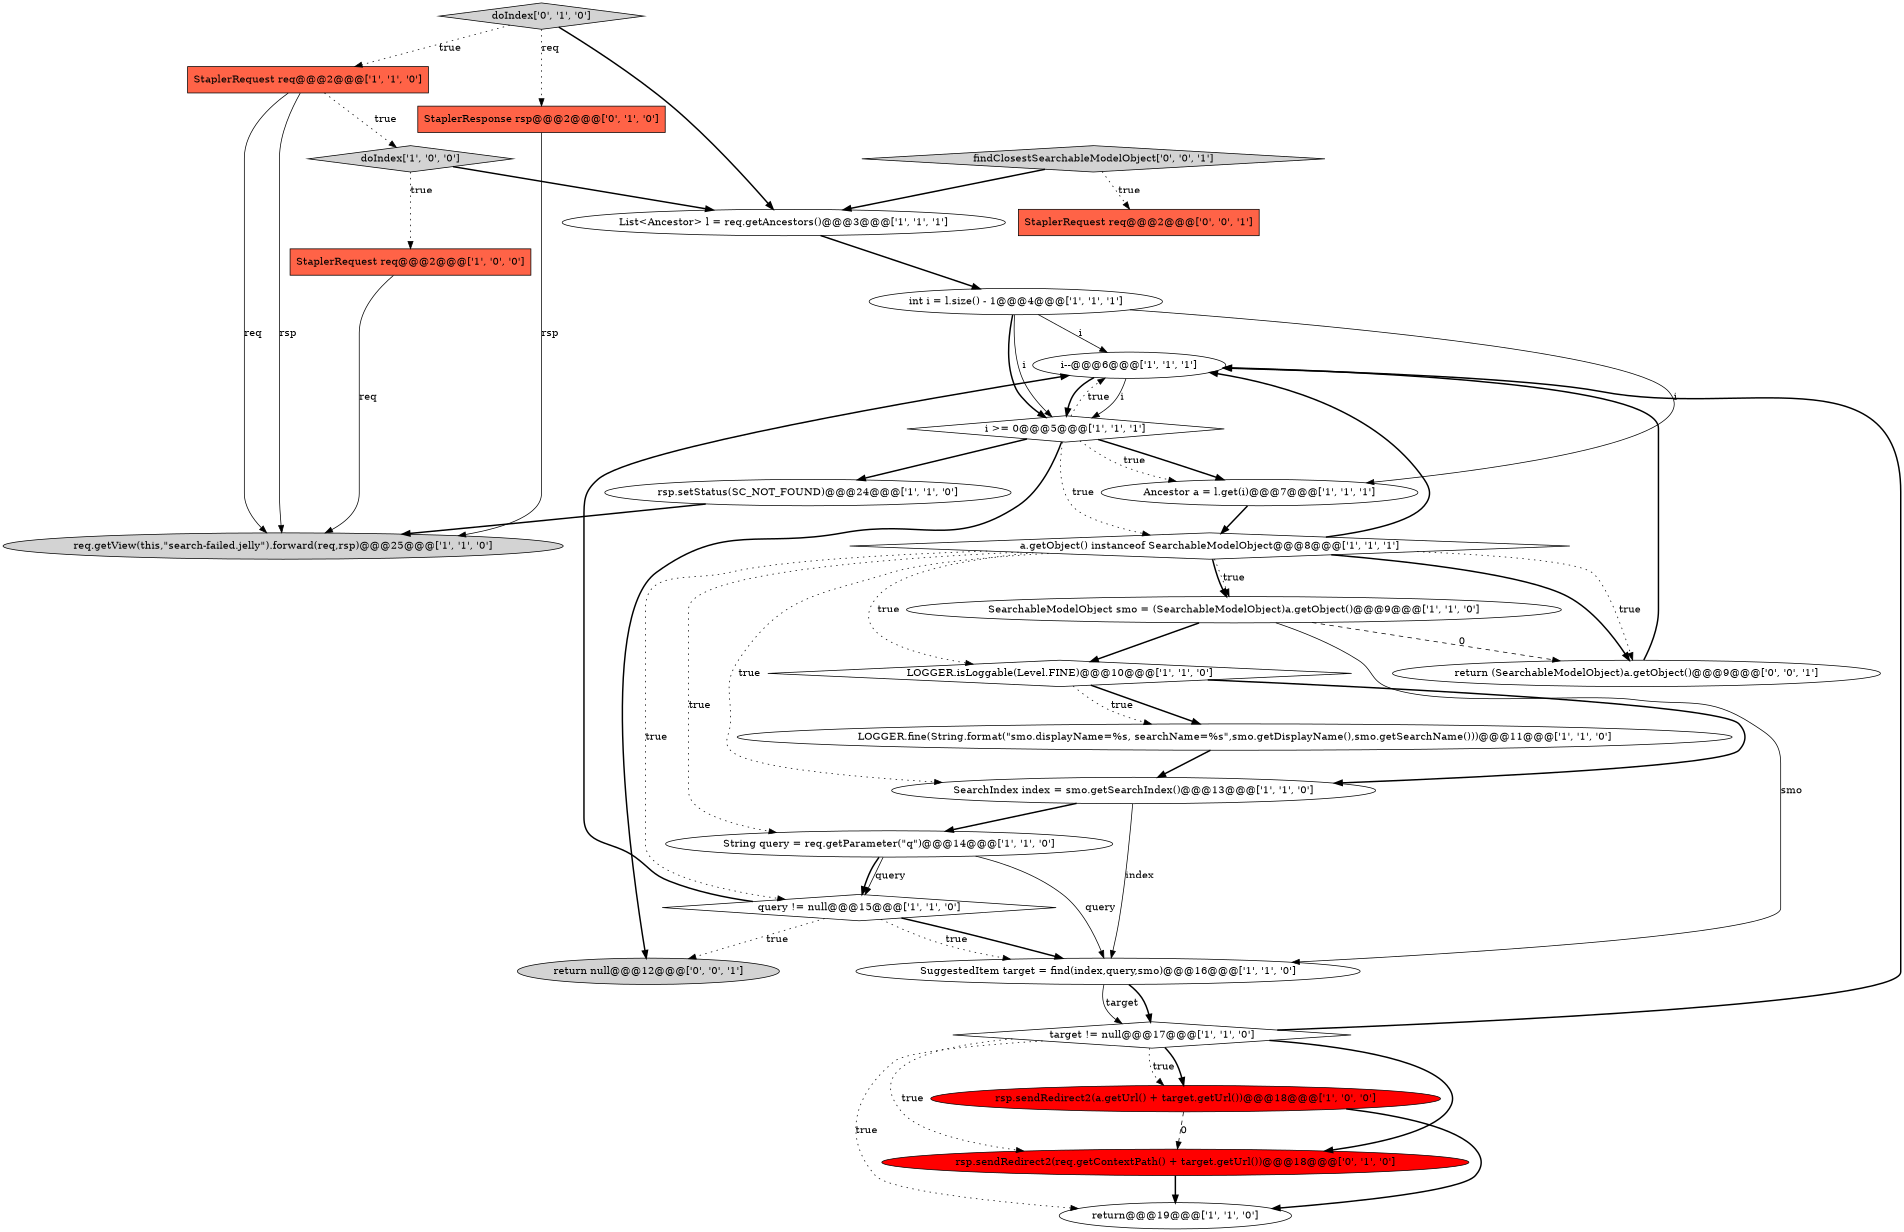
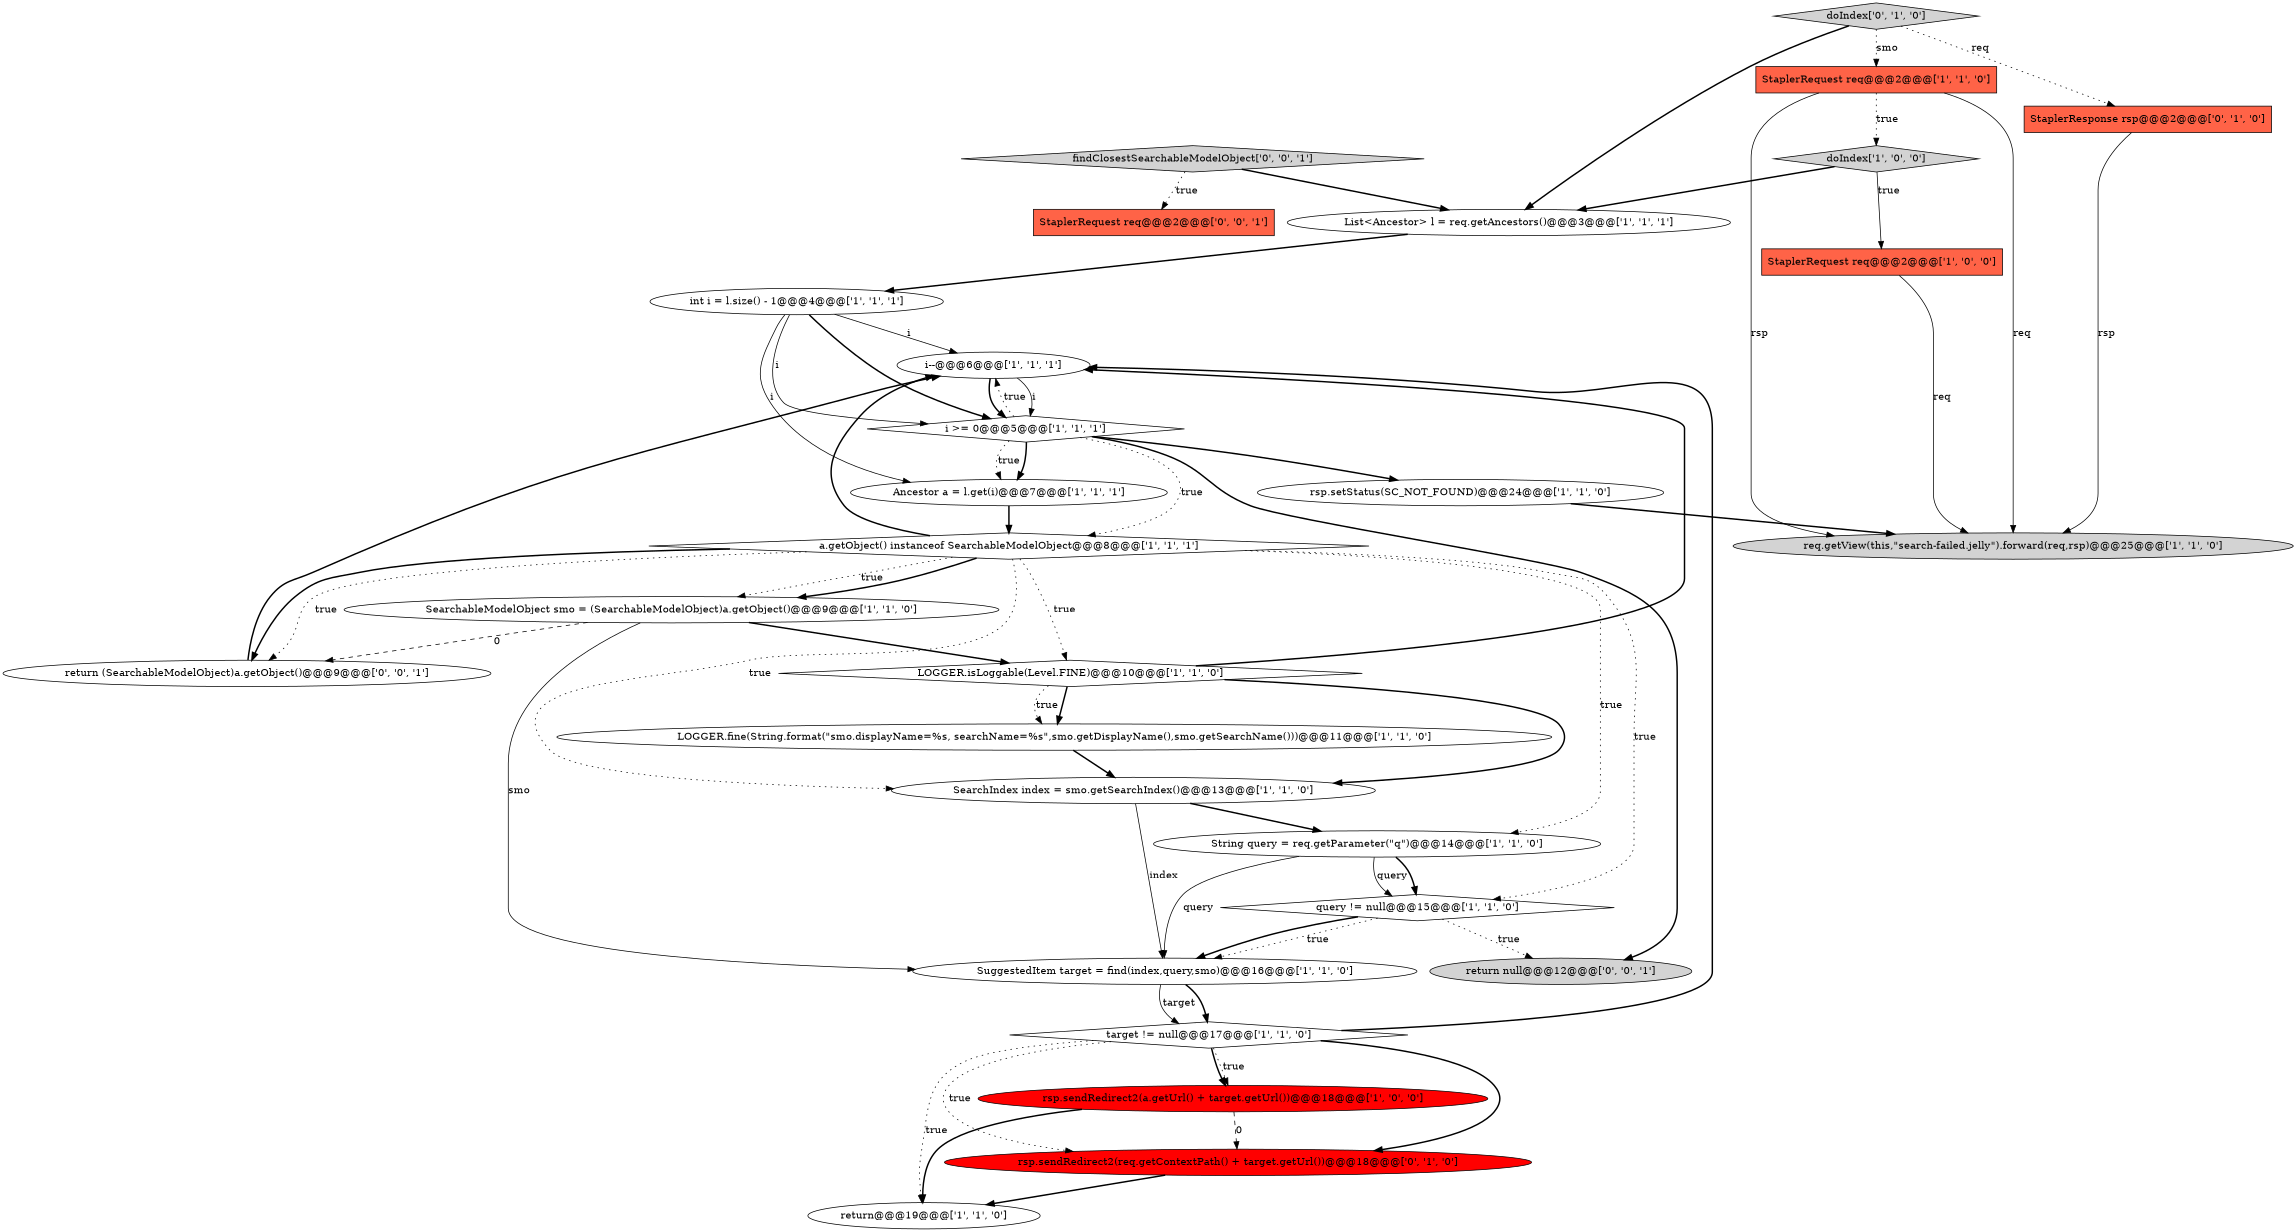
edge "doIndex['0', '1', '0']" -> "StaplerRequest req@@@2@@@['1', '1', '0']": label "true" -> "smo"
edge "doIndex['1', '0', '0']" -> "StaplerRequest req@@@2@@@['1', '0', '0']": style dotted -> solid
edge "query != null@@@15@@@['1', '1', '0']" -> "i--@@@6@@@['1', '1', '1']": now "LOGGER.isLoggable(Level.FINE)@@@10@@@['1', '1', '0']" -> "i--@@@6@@@['1', '1', '1']"
